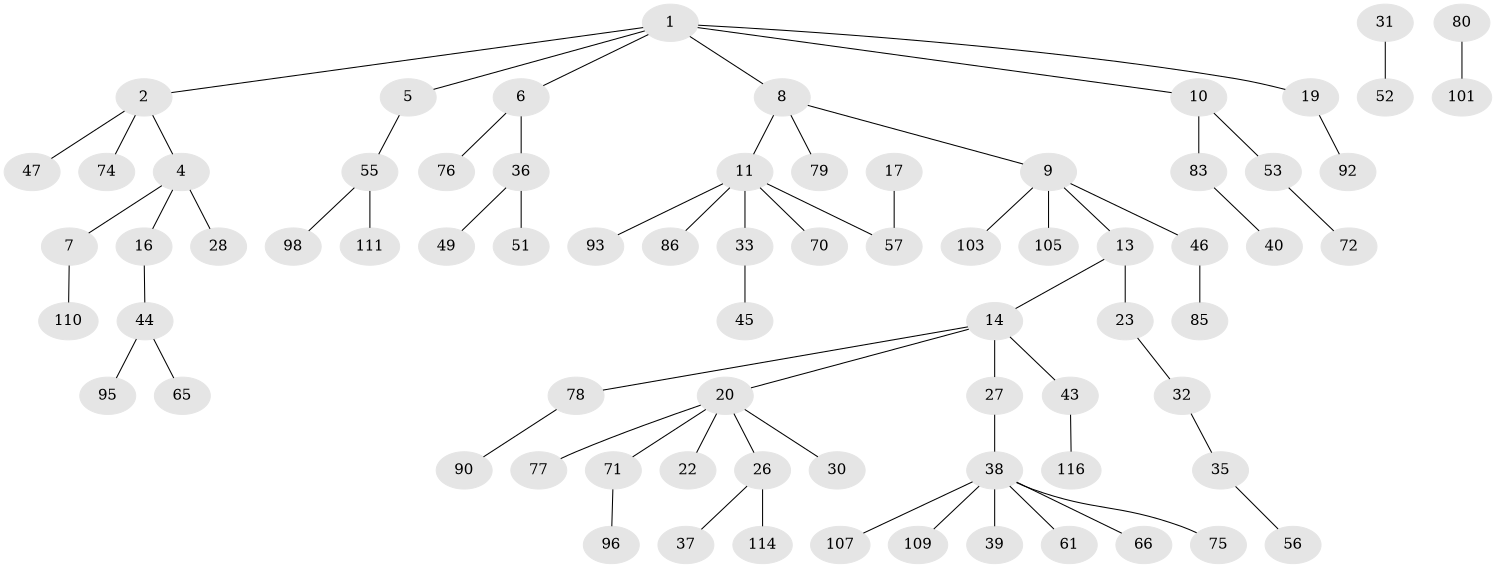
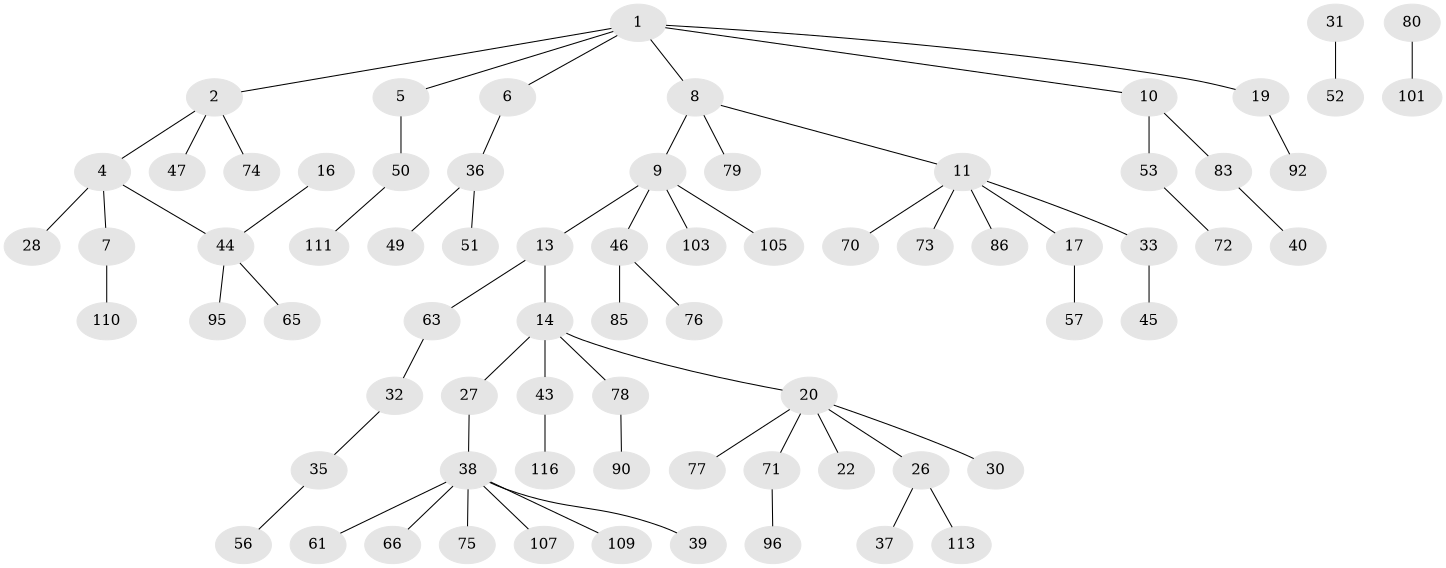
edge "6" -- "76": now "46" -- "76"
node "55": label "55" -> "50"
edge "4" -- "16": now "4" -- "44"
edge "11" -- "57": now "11" -- "17"
node "98": removed
node "93": label "93" -> "73"
node "23": label "23" -> "63"
node "114": label "114" -> "113"
